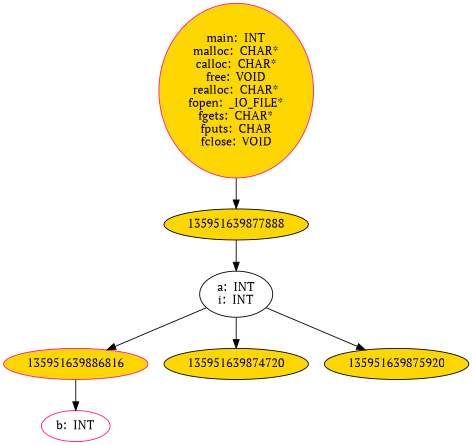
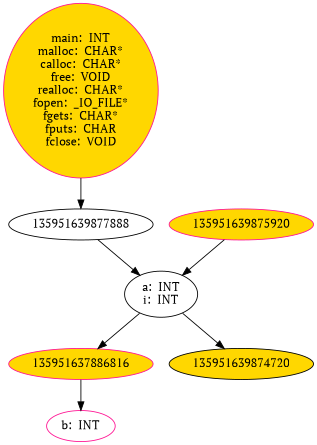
node "135951639877888": fillcolor gold -> white
edge "a:  INT i:  INT" -> "135951639875920": reversed
node "135951639886816": label "135951639886816" -> "135951637886816"
node "135951639875920": color black -> deeppink
